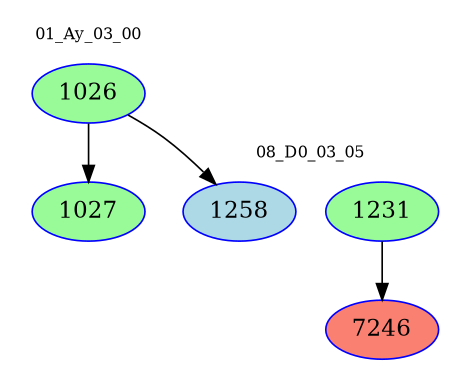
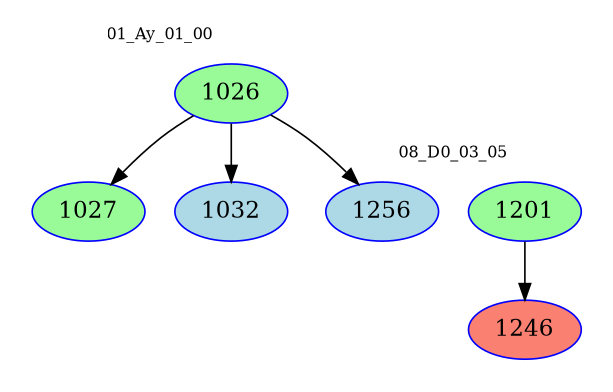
cluster "01_Ay_03_00": label "01_Ay_03_00" -> "01_Ay_01_00"
node "1032": added
node "1258": label "1258" -> "1256"
node "1231": label "1231" -> "1201"
node "7246": label "7246" -> "1246"
